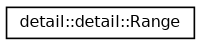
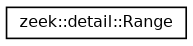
node "detail::detail::Range": label "detail::detail::Range" -> "zeek::detail::Range"
